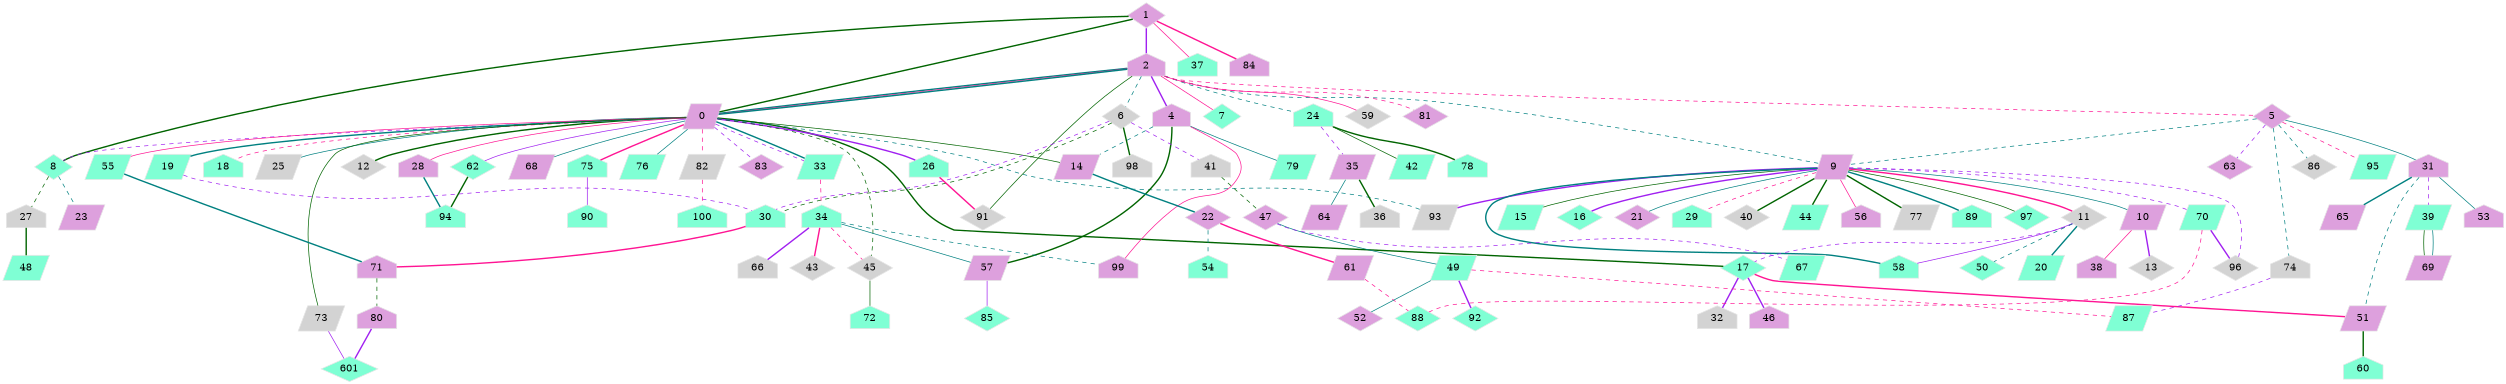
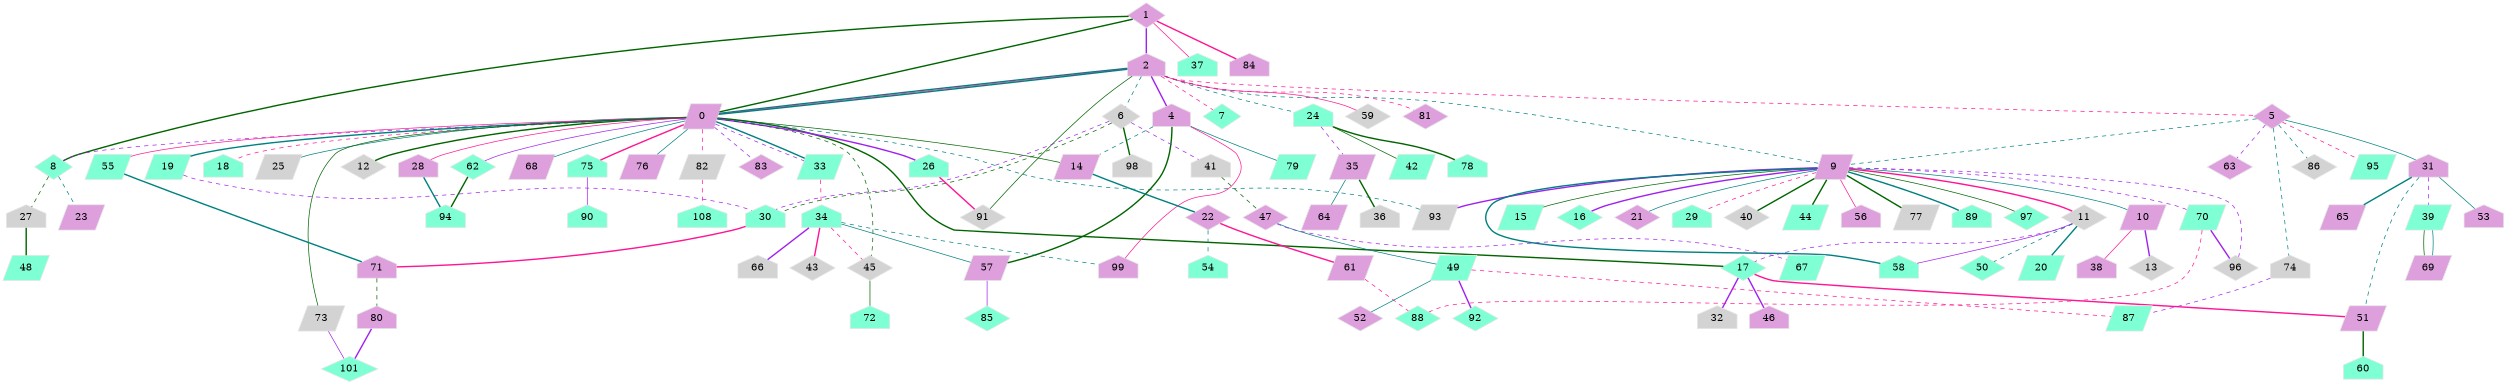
edge "2" -- "7": style solid -> dashed
node "76": fillcolor aquamarine -> plum
node "100": label "100" -> "108"
node "601": label "601" -> "101"
